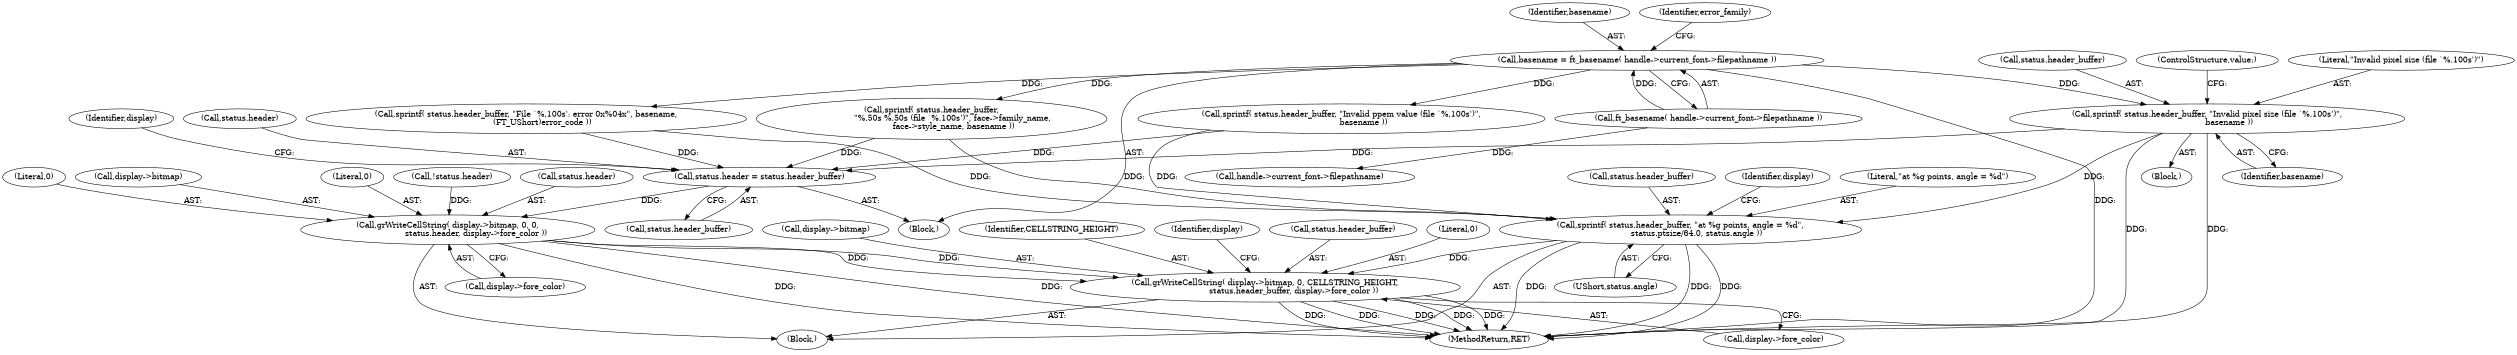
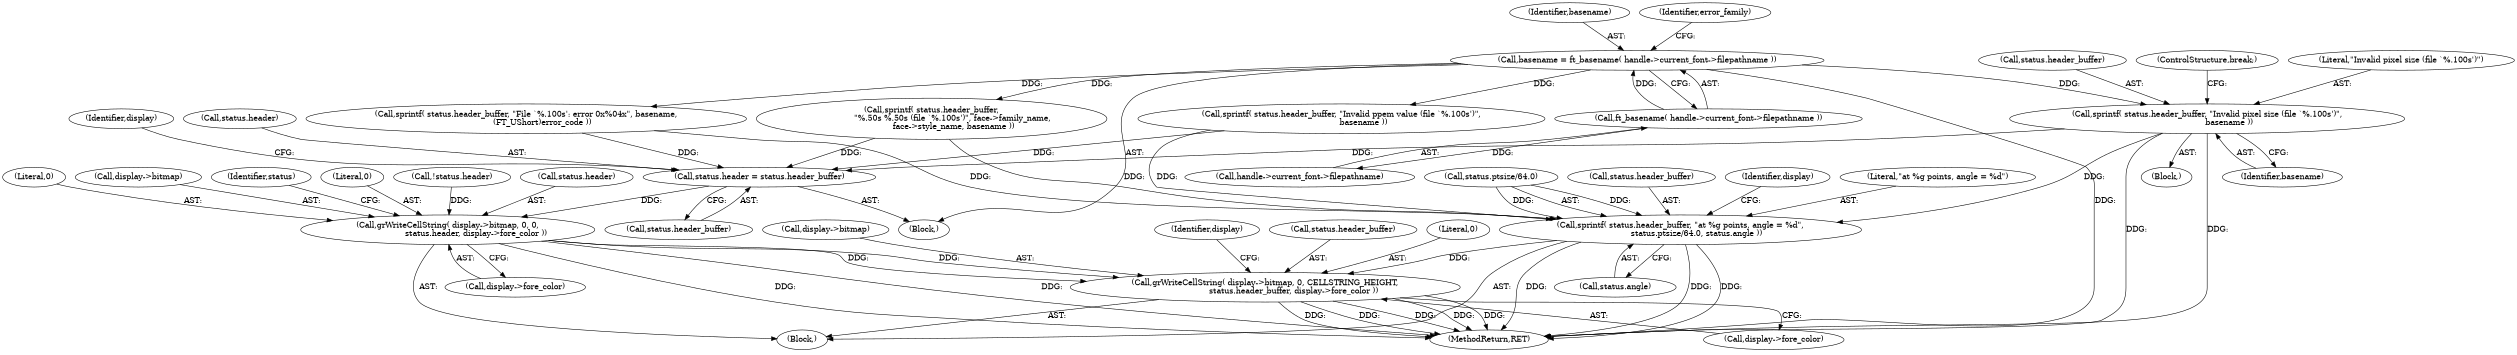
node "(ControlStructure,value;)": label "(ControlStructure,value;)" -> "(ControlStructure,break;)"
edge "(Call,handle->current_font->filepathname)" -> "(Call,ft_basename( handle->current_font->filepathname ))": added, label "AST:"
node "(Identifier,status)": added
node "(Call,status.ptsize/64.0)": added
node "(Identifier,CELLSTRING_HEIGHT)": removed
node "(UShort,status.angle)": label "(UShort,status.angle)" -> "(Call,status.angle)"
